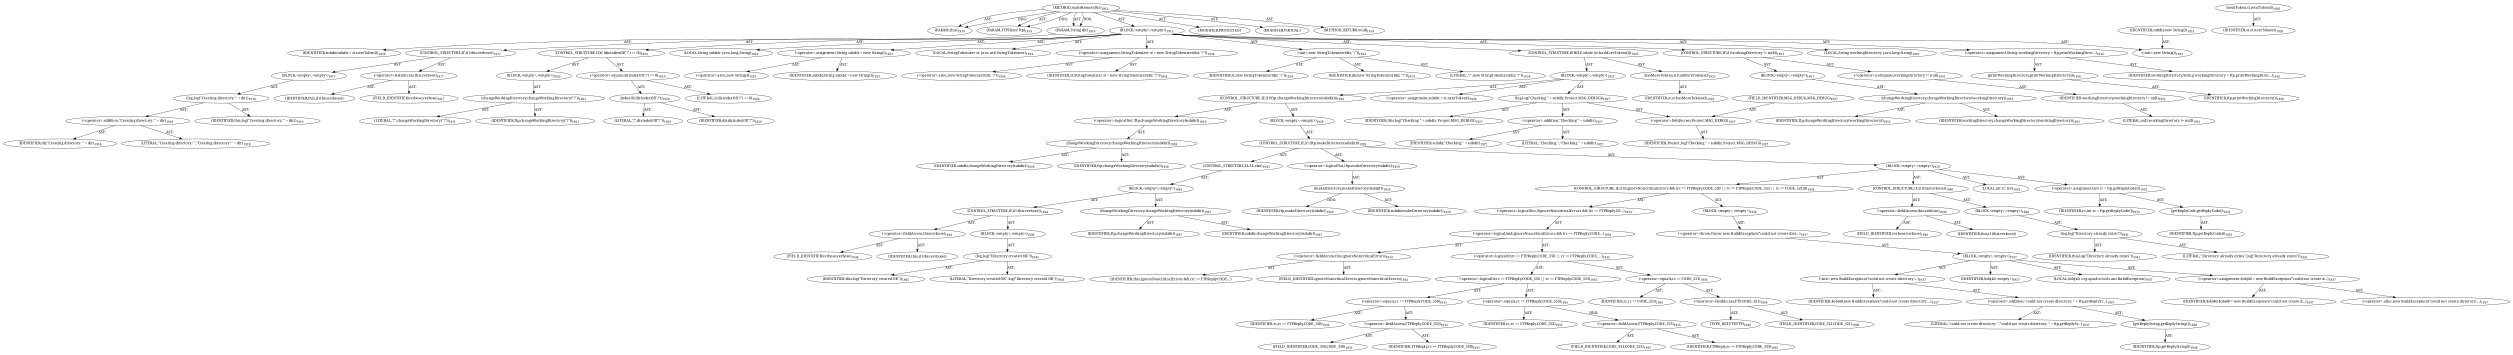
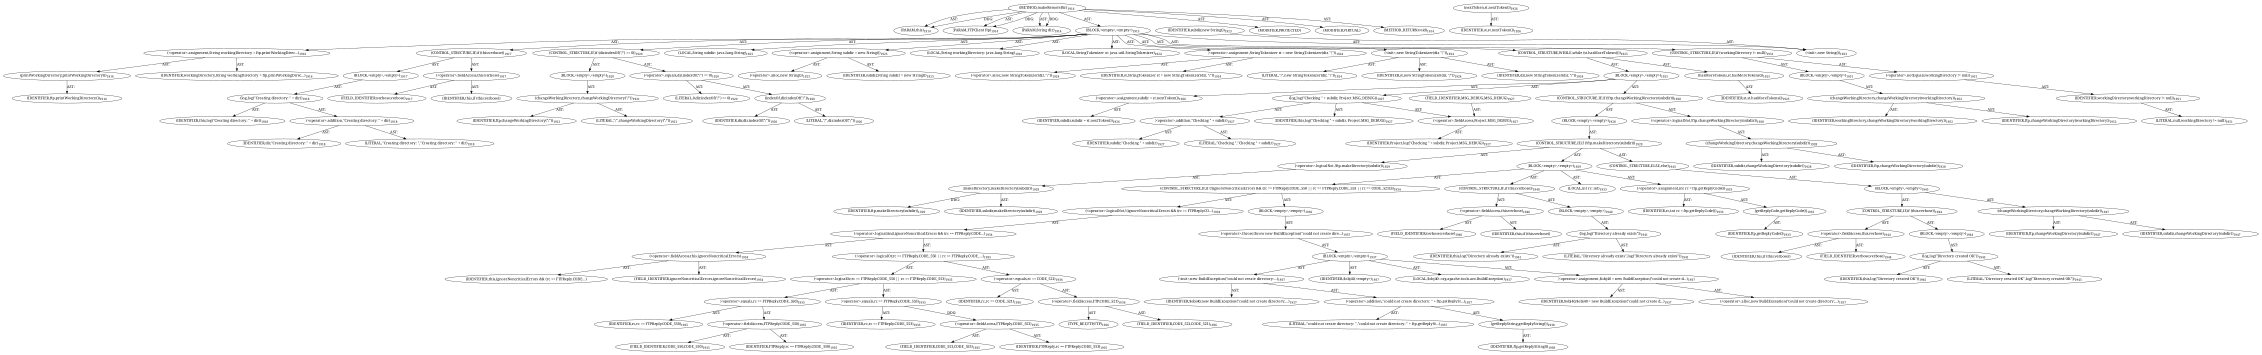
edge "(PARAM,String dir)" -> "(IDENTIFIER,subdir,subdir = st.nextToken())": now "(<operator>.assignment,subdir = st.nextToken())" -> "(IDENTIFIER,subdir,subdir = st.nextToken())"
